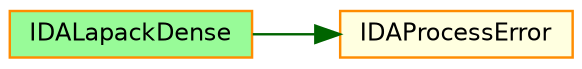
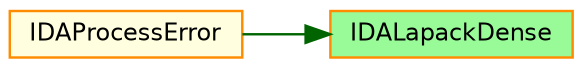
edge "IDALapackDense" -> "IDAProcessError": reversed
